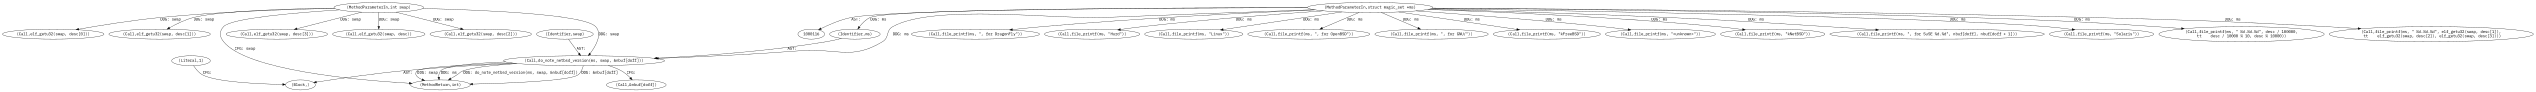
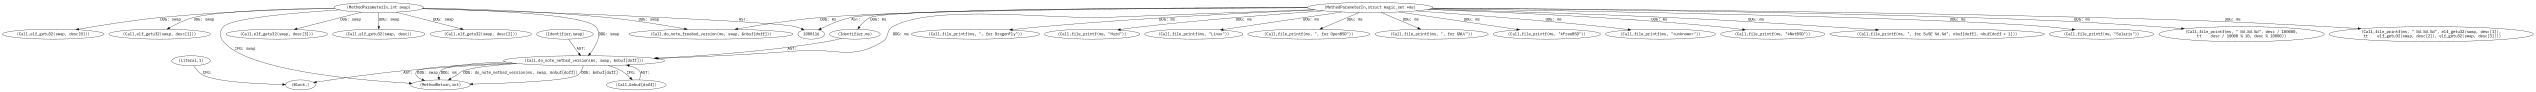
edge "(MethodParameterIn,int swap)" -> "1000116": added, label "AST:"
node "(Call,do_note_freebsd_version(ms, swap, &nbuf[doff]))": added
edge "(Call,&nbuf[doff])" -> "(Call,do_note_netbsd_version(ms, swap, &nbuf[doff]))": added, label "AST:"
